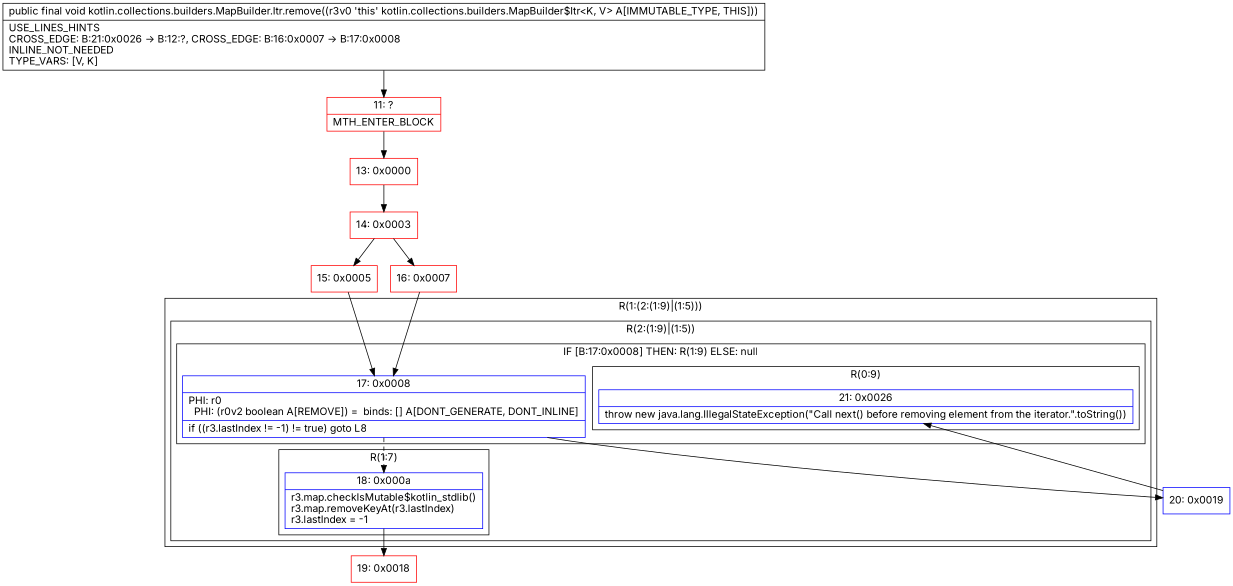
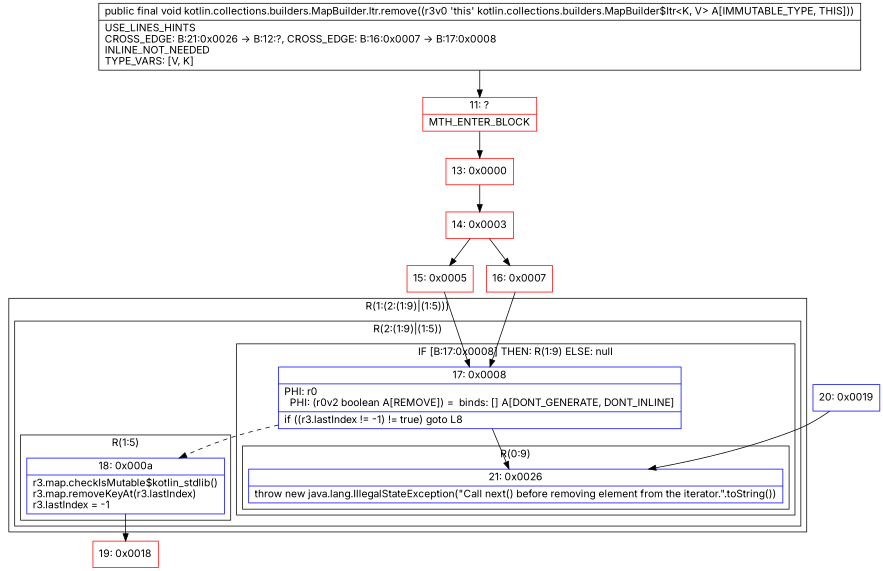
cluster "R(1:7)": label "R(1:7)" -> "R(1:5)"
edge "17: 0x0008" -> "20: 0x0019": now "17: 0x0008" -> "21: 0x0026"
